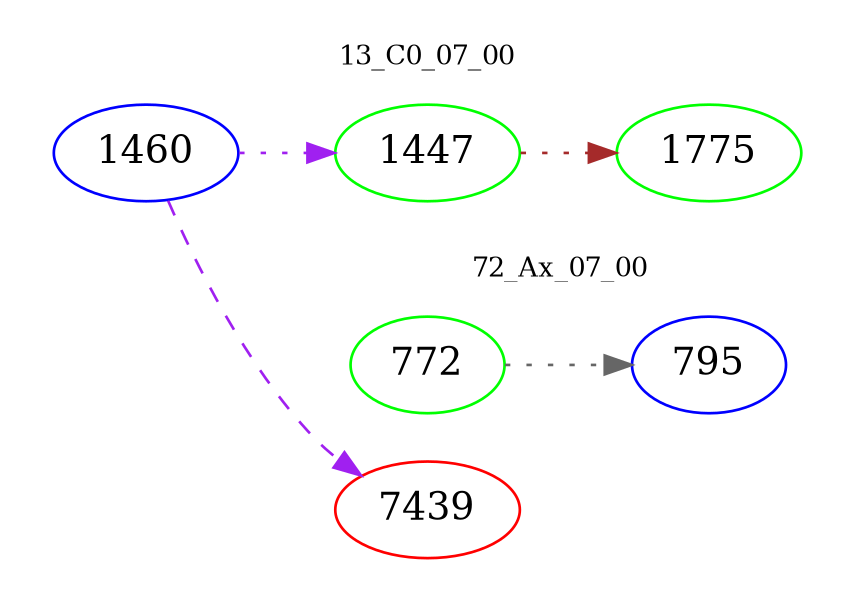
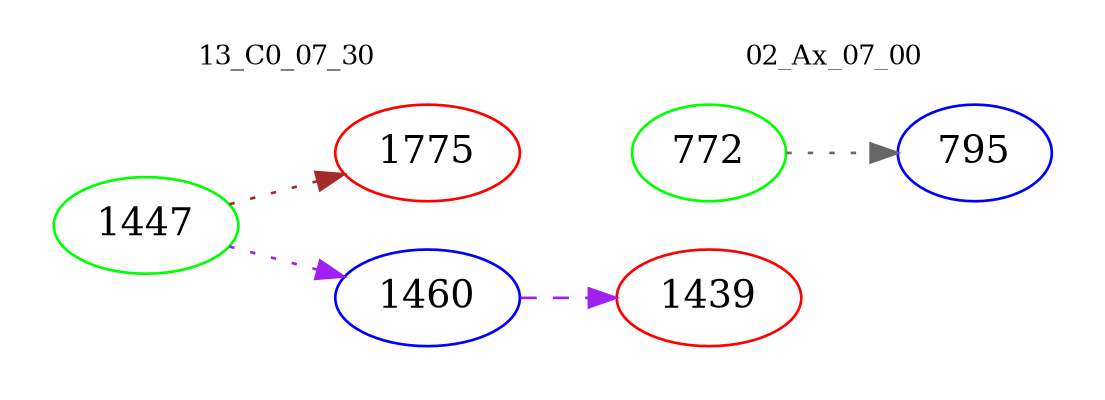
cluster "13_C0_07_00": label "13_C0_07_00" -> "13_C0_07_30"
edge "1460" -> "1447": reversed
node "1775": color green -> red
cluster "72_Ax_07_00": label "72_Ax_07_00" -> "02_Ax_07_00"
node "7439": label "7439" -> "1439"
